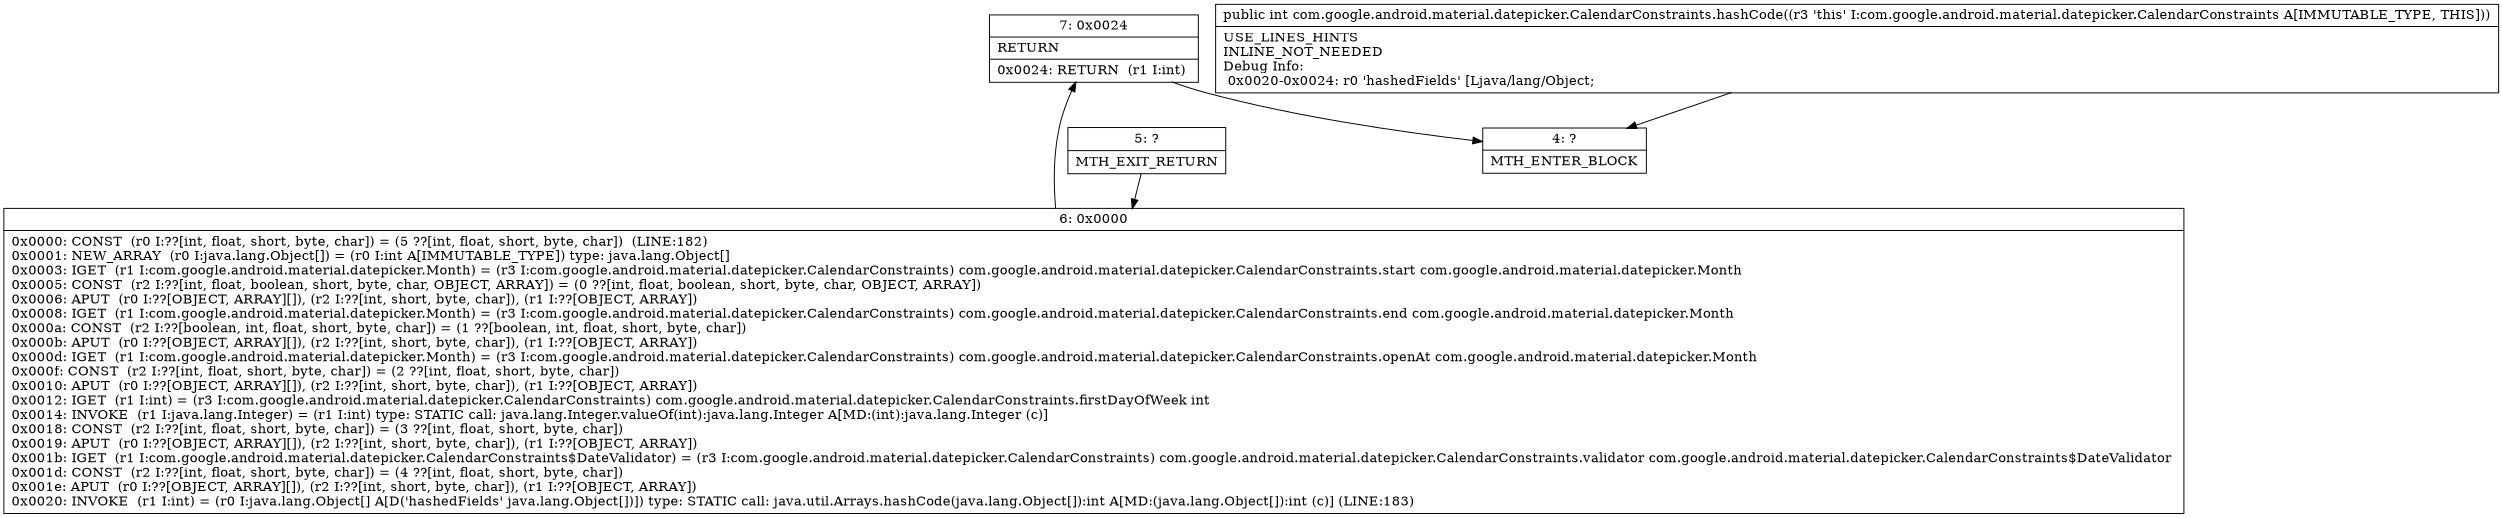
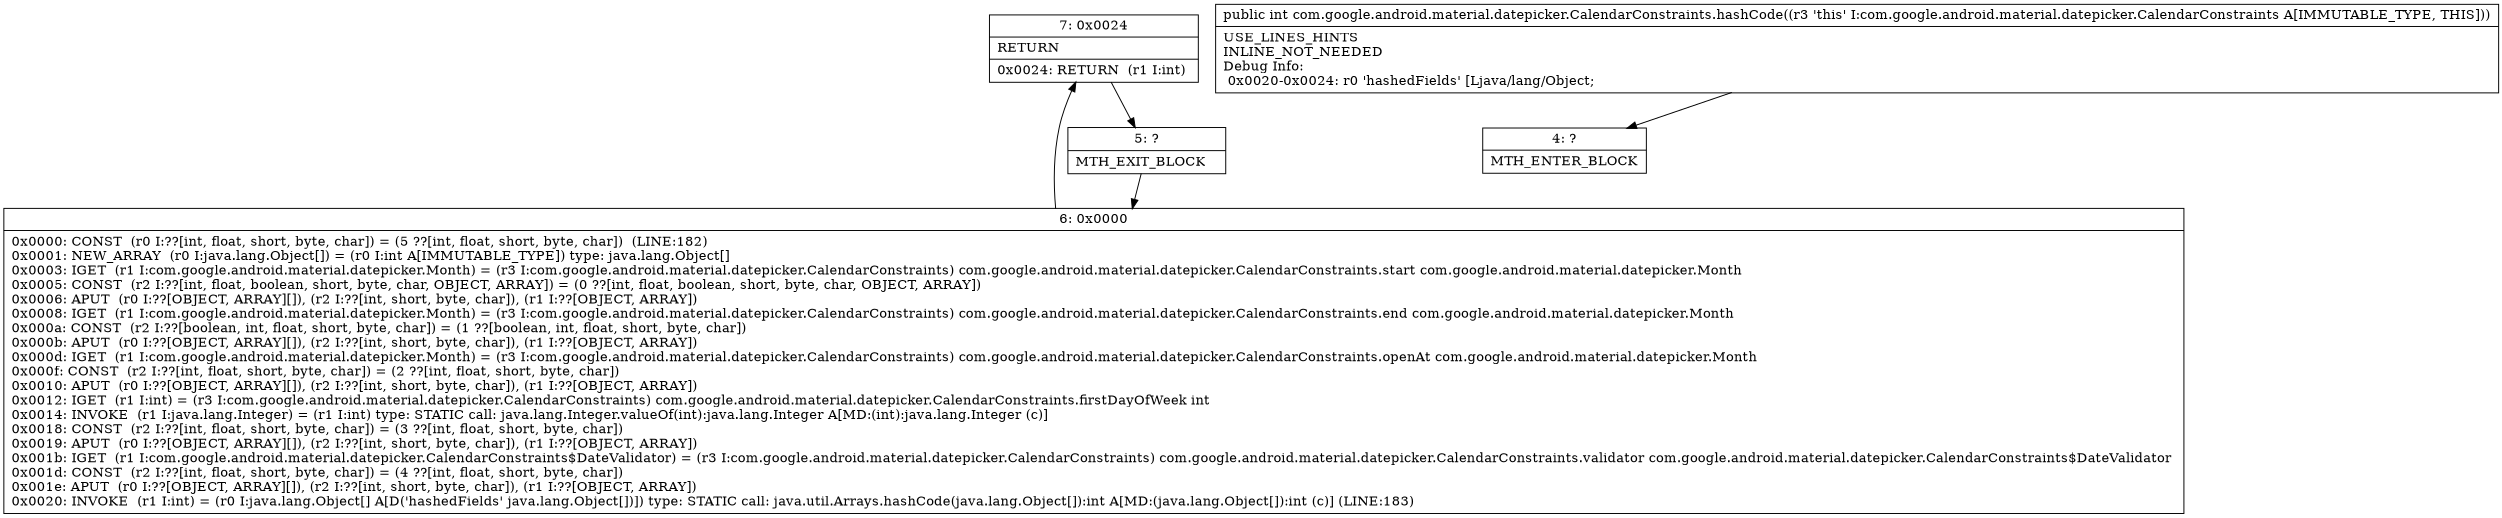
edge "7: 0x0024" -> "4: ?": now "7: 0x0024" -> "5: ?"
node "5: ?": text "MTH_EXIT_RETURN" -> "MTH_EXIT_BLOCK"
